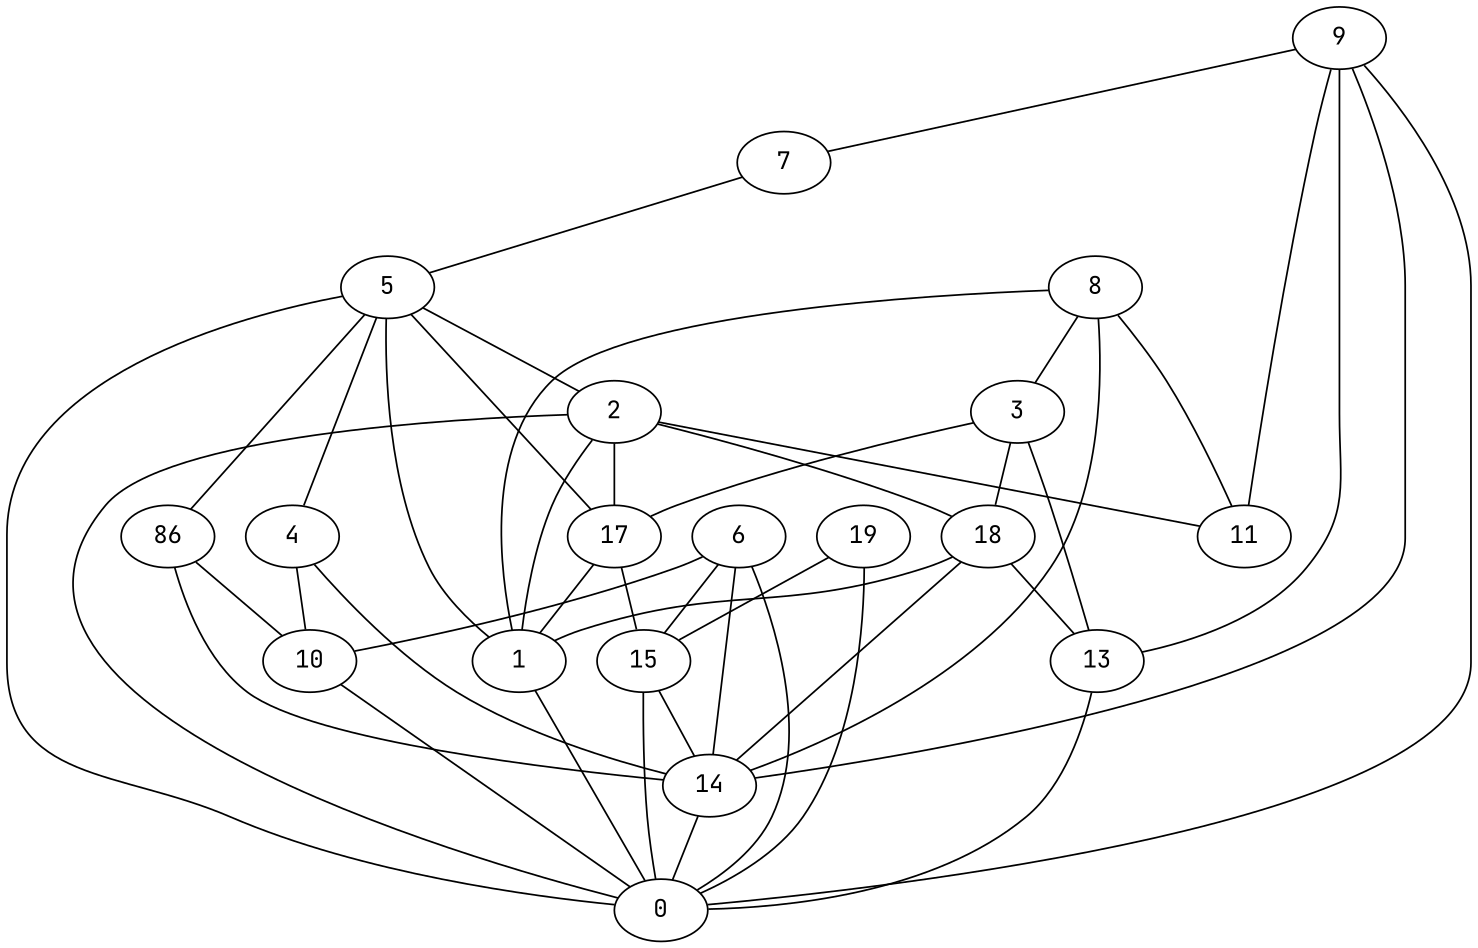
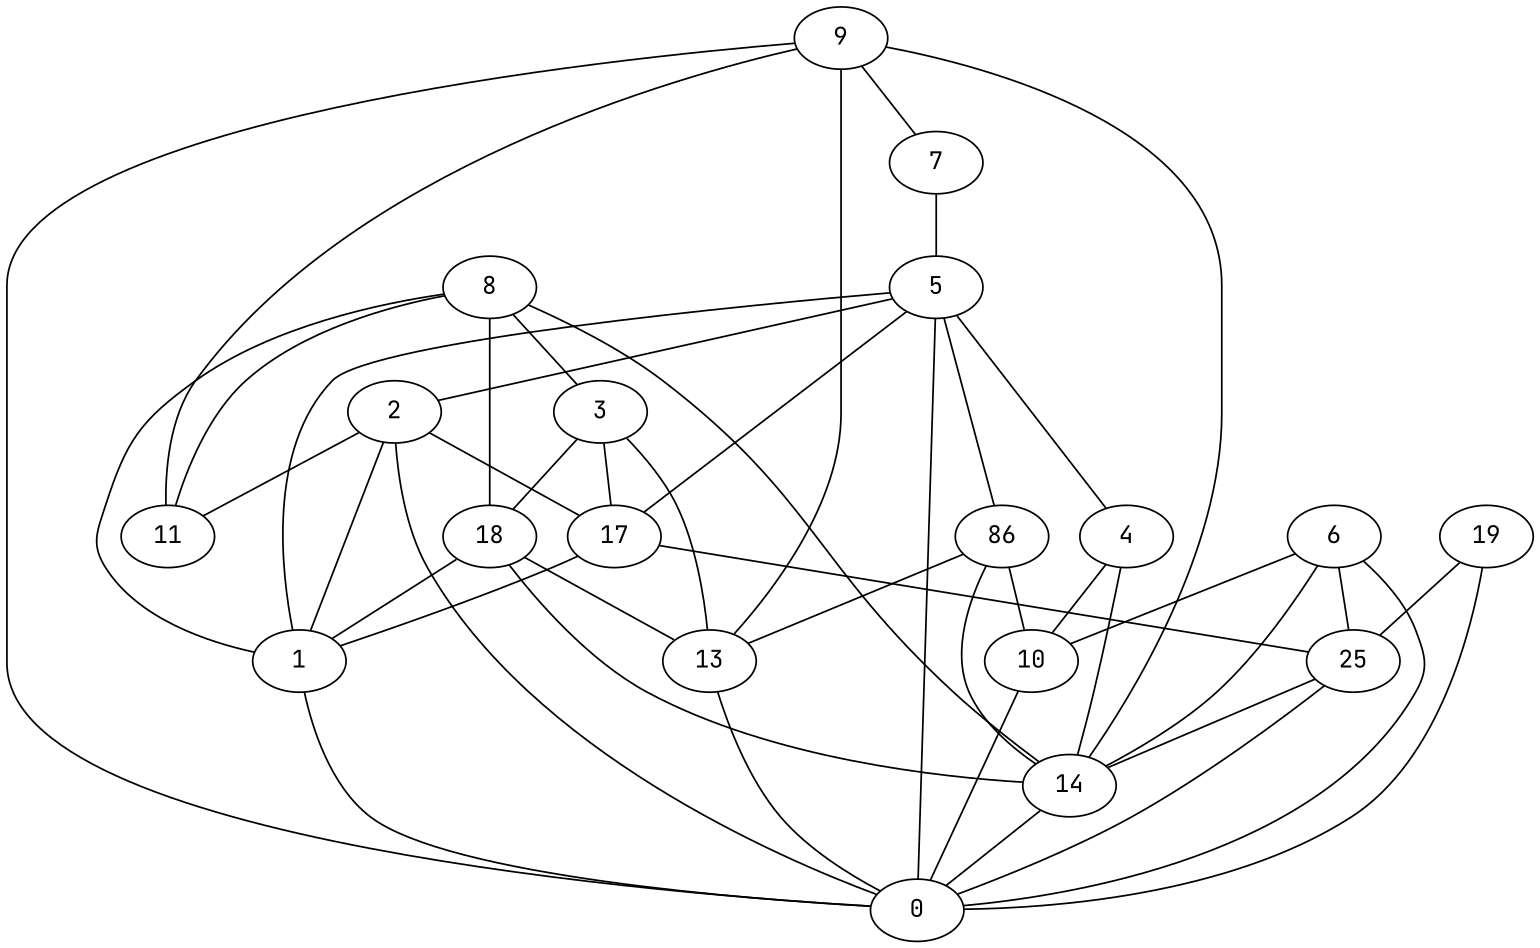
edge "2" -- "18": now "8" -- "18"
edge "86" -- "13": added
node "15": label "15" -> "25"
